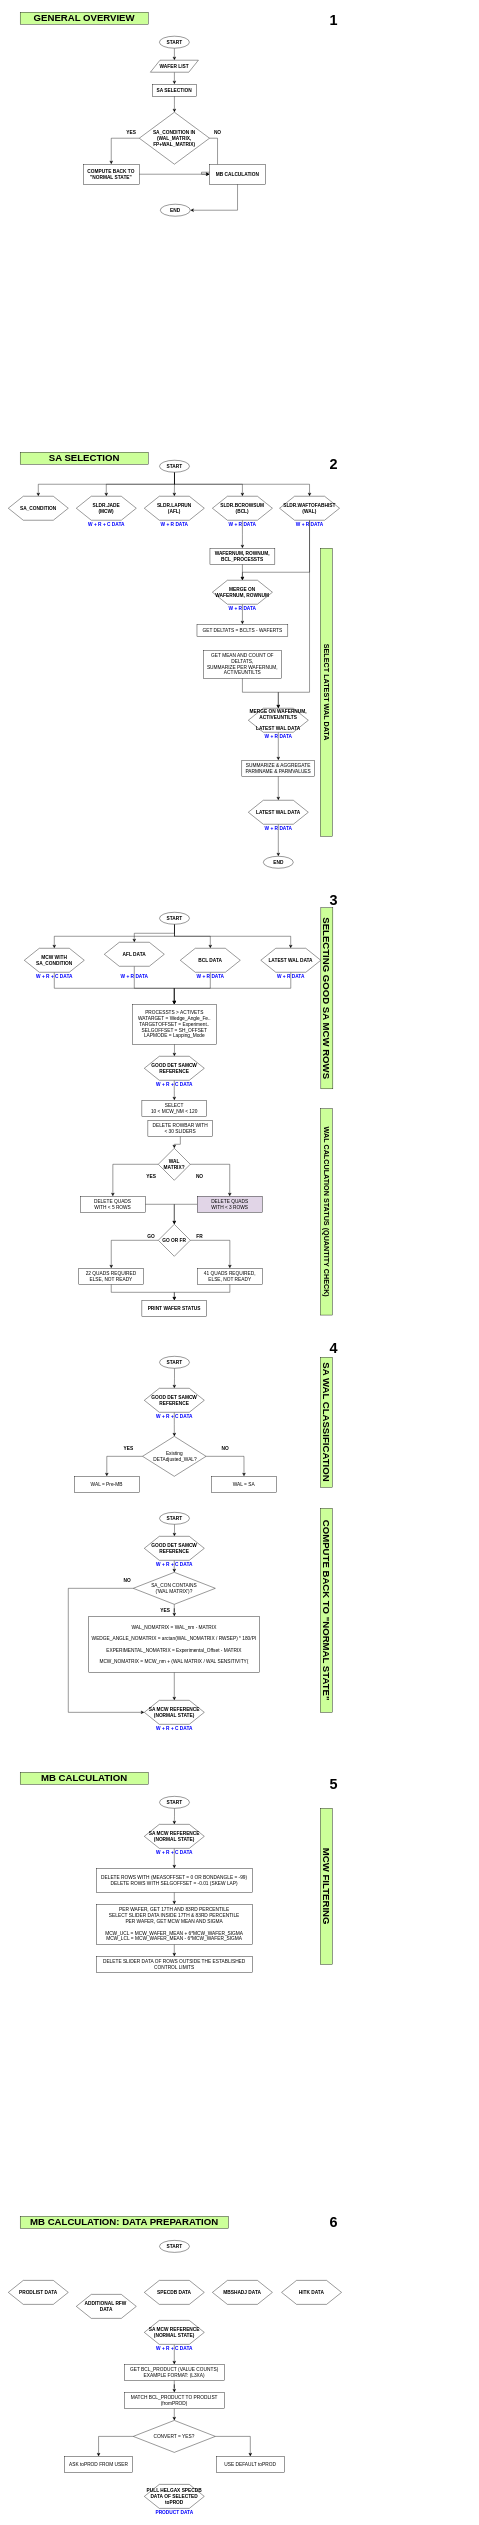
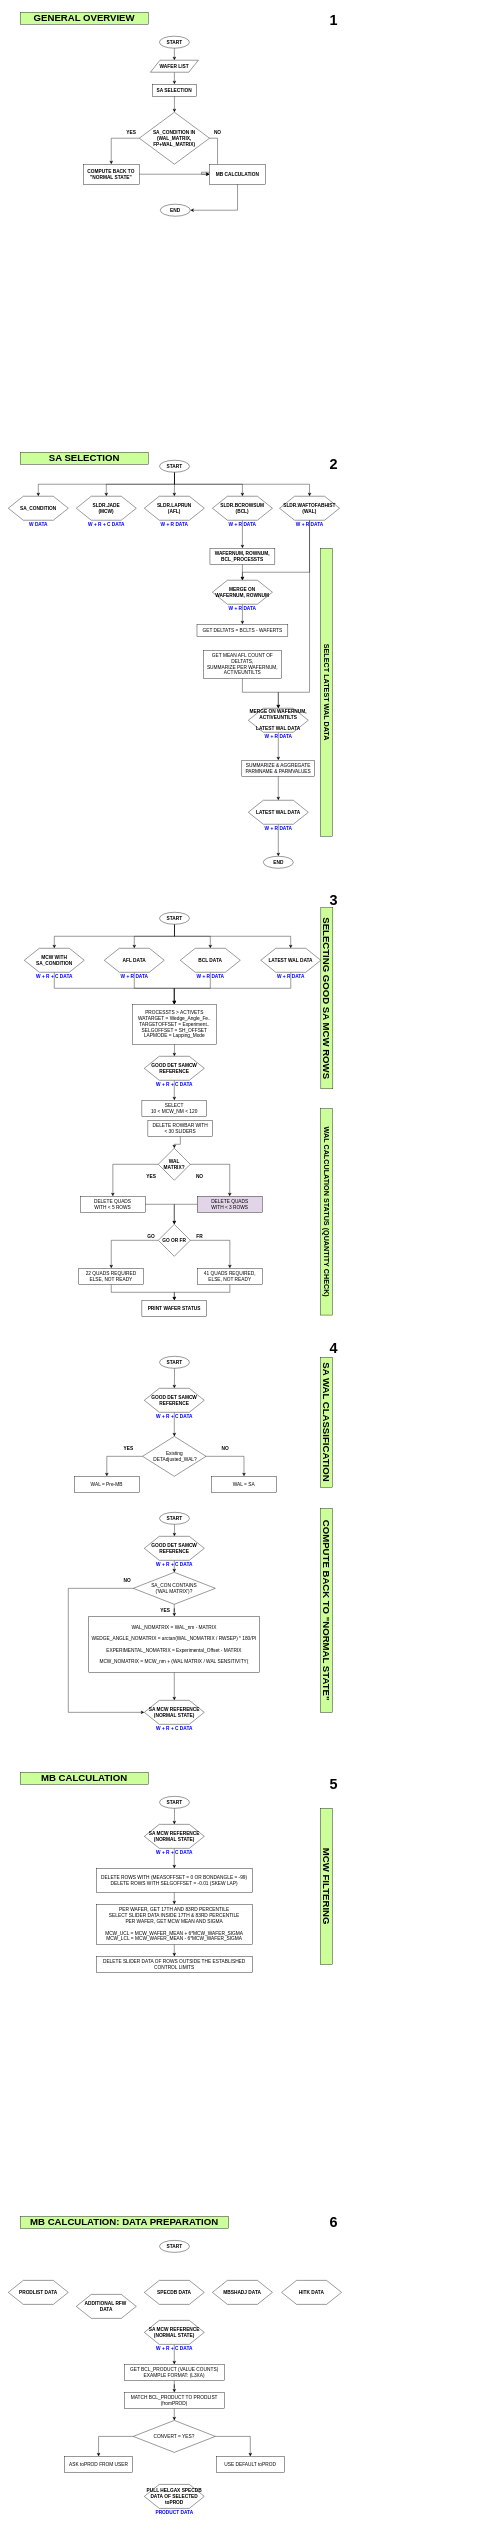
node "W DATA": added
node "GET MEAN AND COUNT OF DELTATS, SUMMARIZE PER WAFERNUM, ACTIVEUNTILTS": label "GET MEAN AND COUNT OF DELTATS, SUMMARIZE PER WAFERNUM, ACTIVEUNTILTS" -> "GET MEAN AFL COUNT OF DELTATS, SUMMARIZE PER WAFERNUM, ACTIVEUNTILTS"
node "AFL DATA": moved (134, 954) -> (134, 960)
